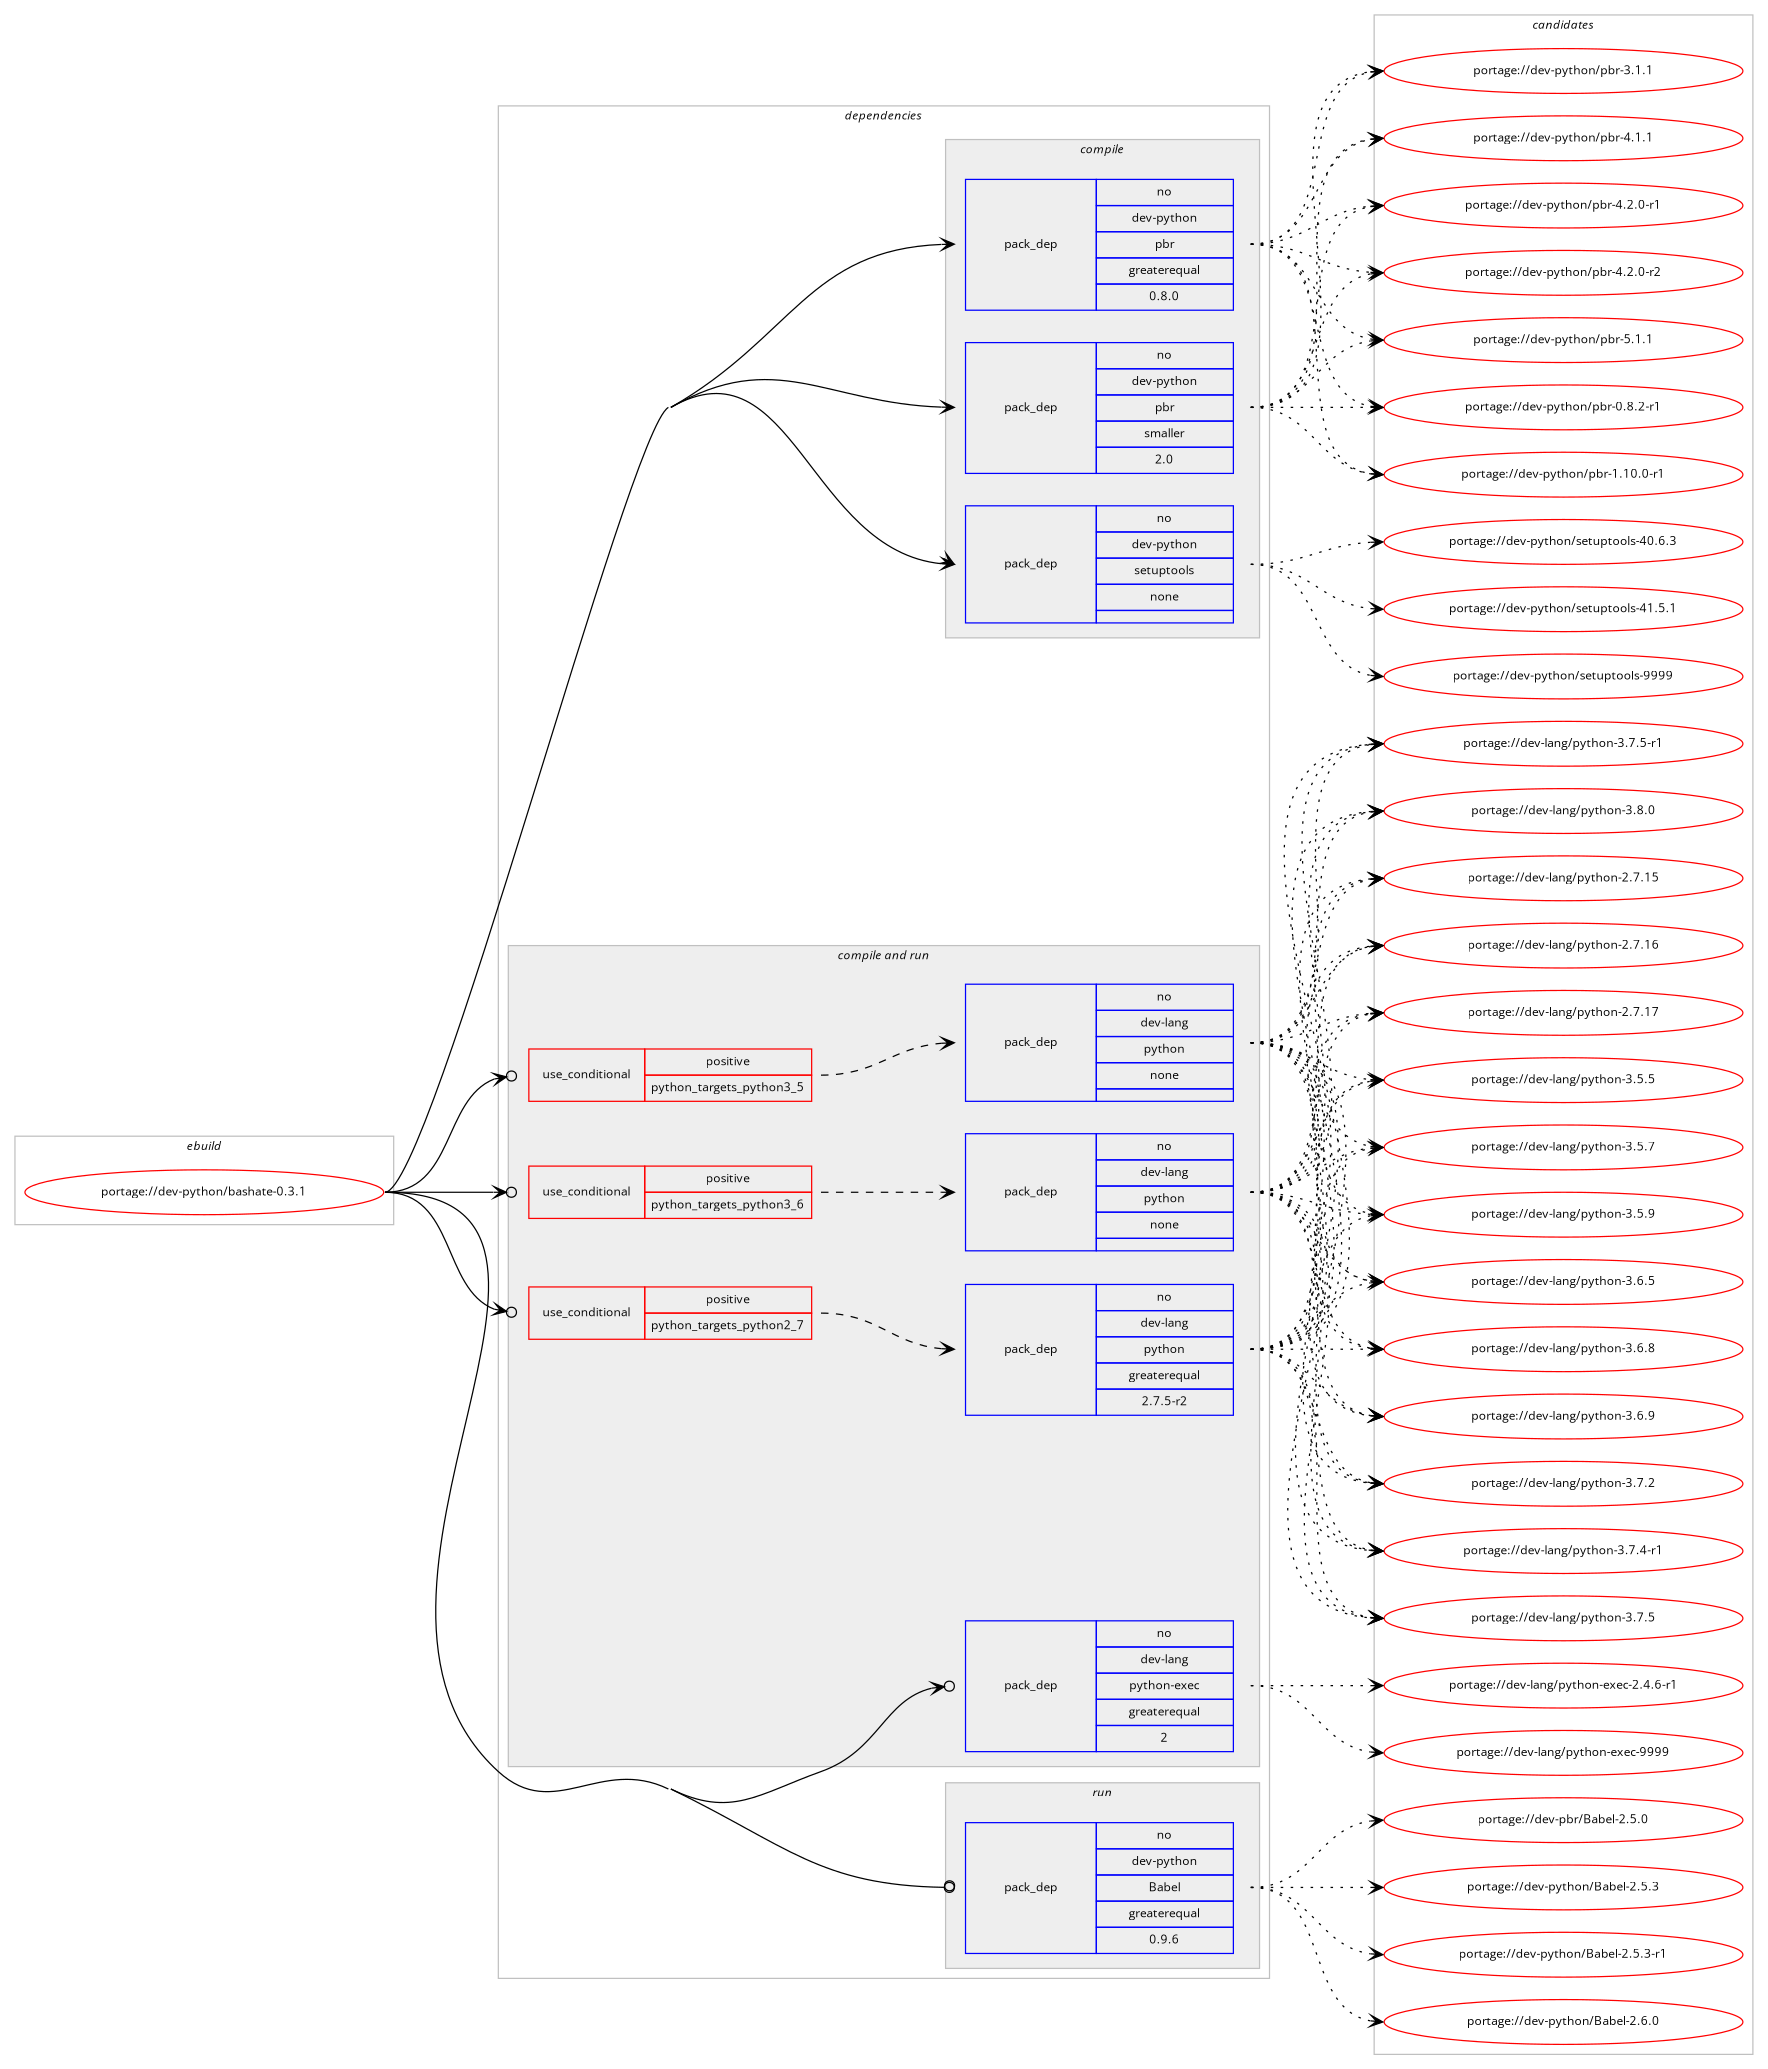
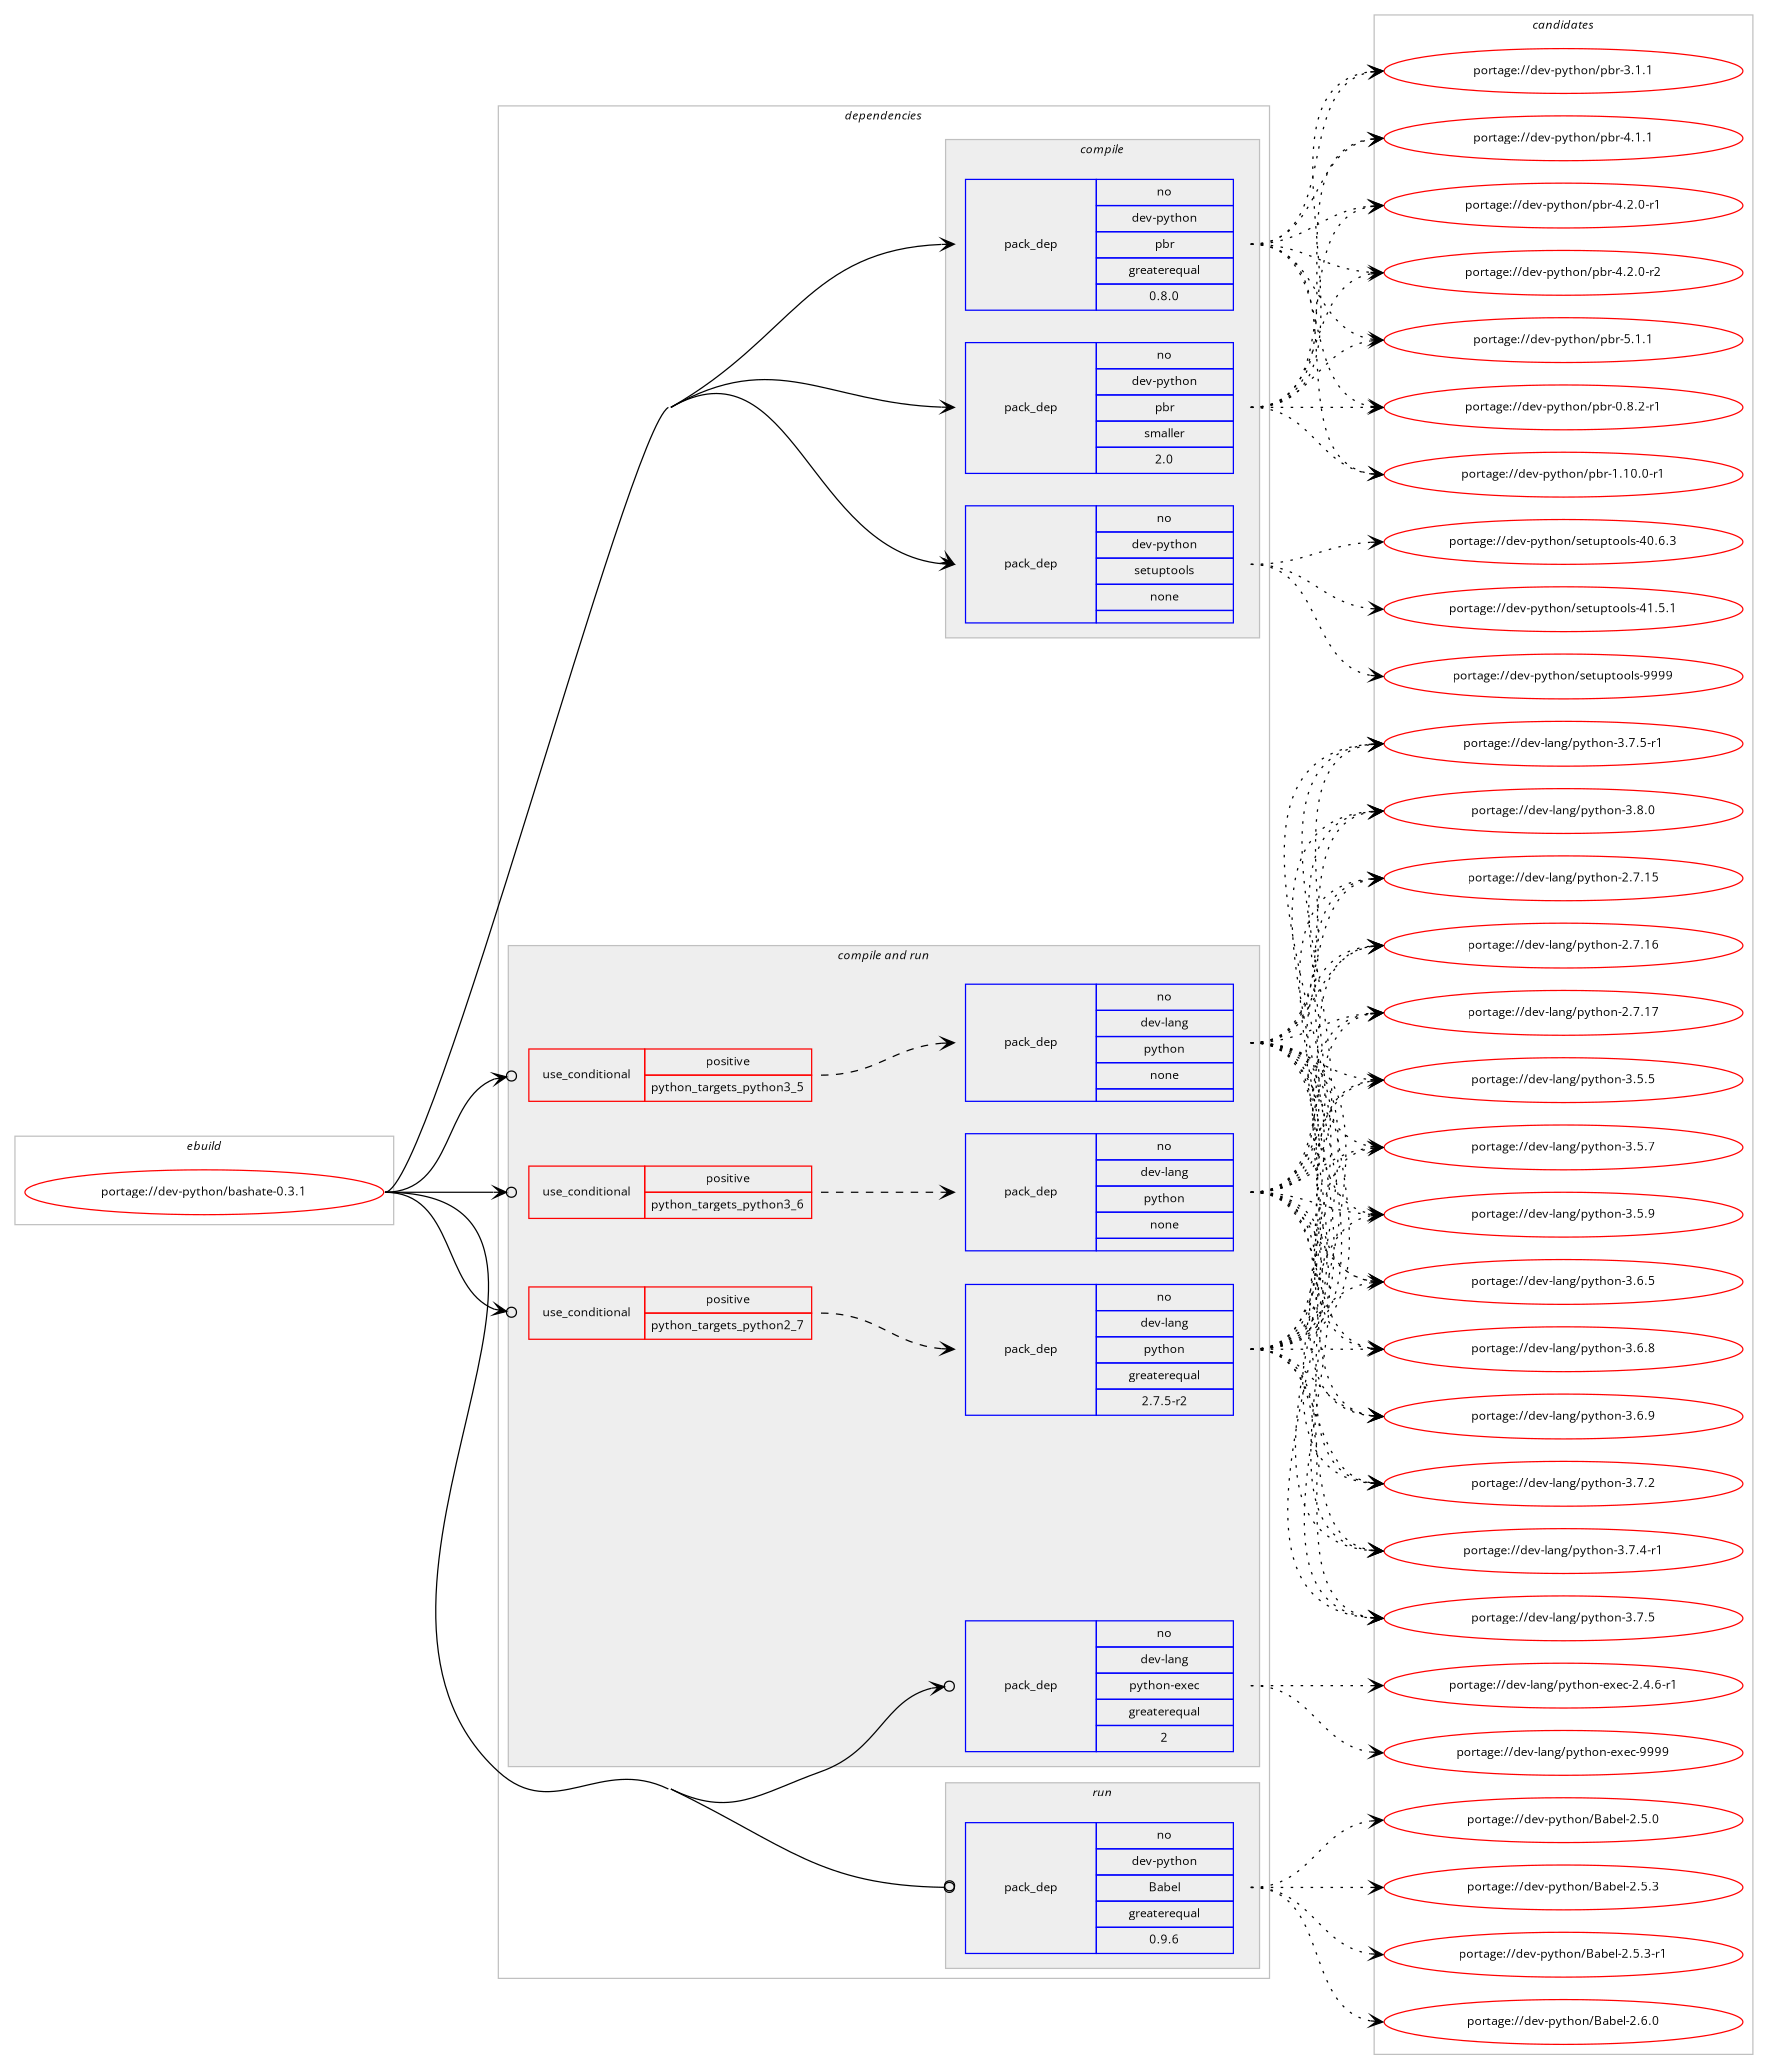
node "portage://dev-pbr/Babel-2.5.0": label "portage://dev-pbr/Babel-2.5.0" -> "portage://dev-python/Babel-2.5.0"
